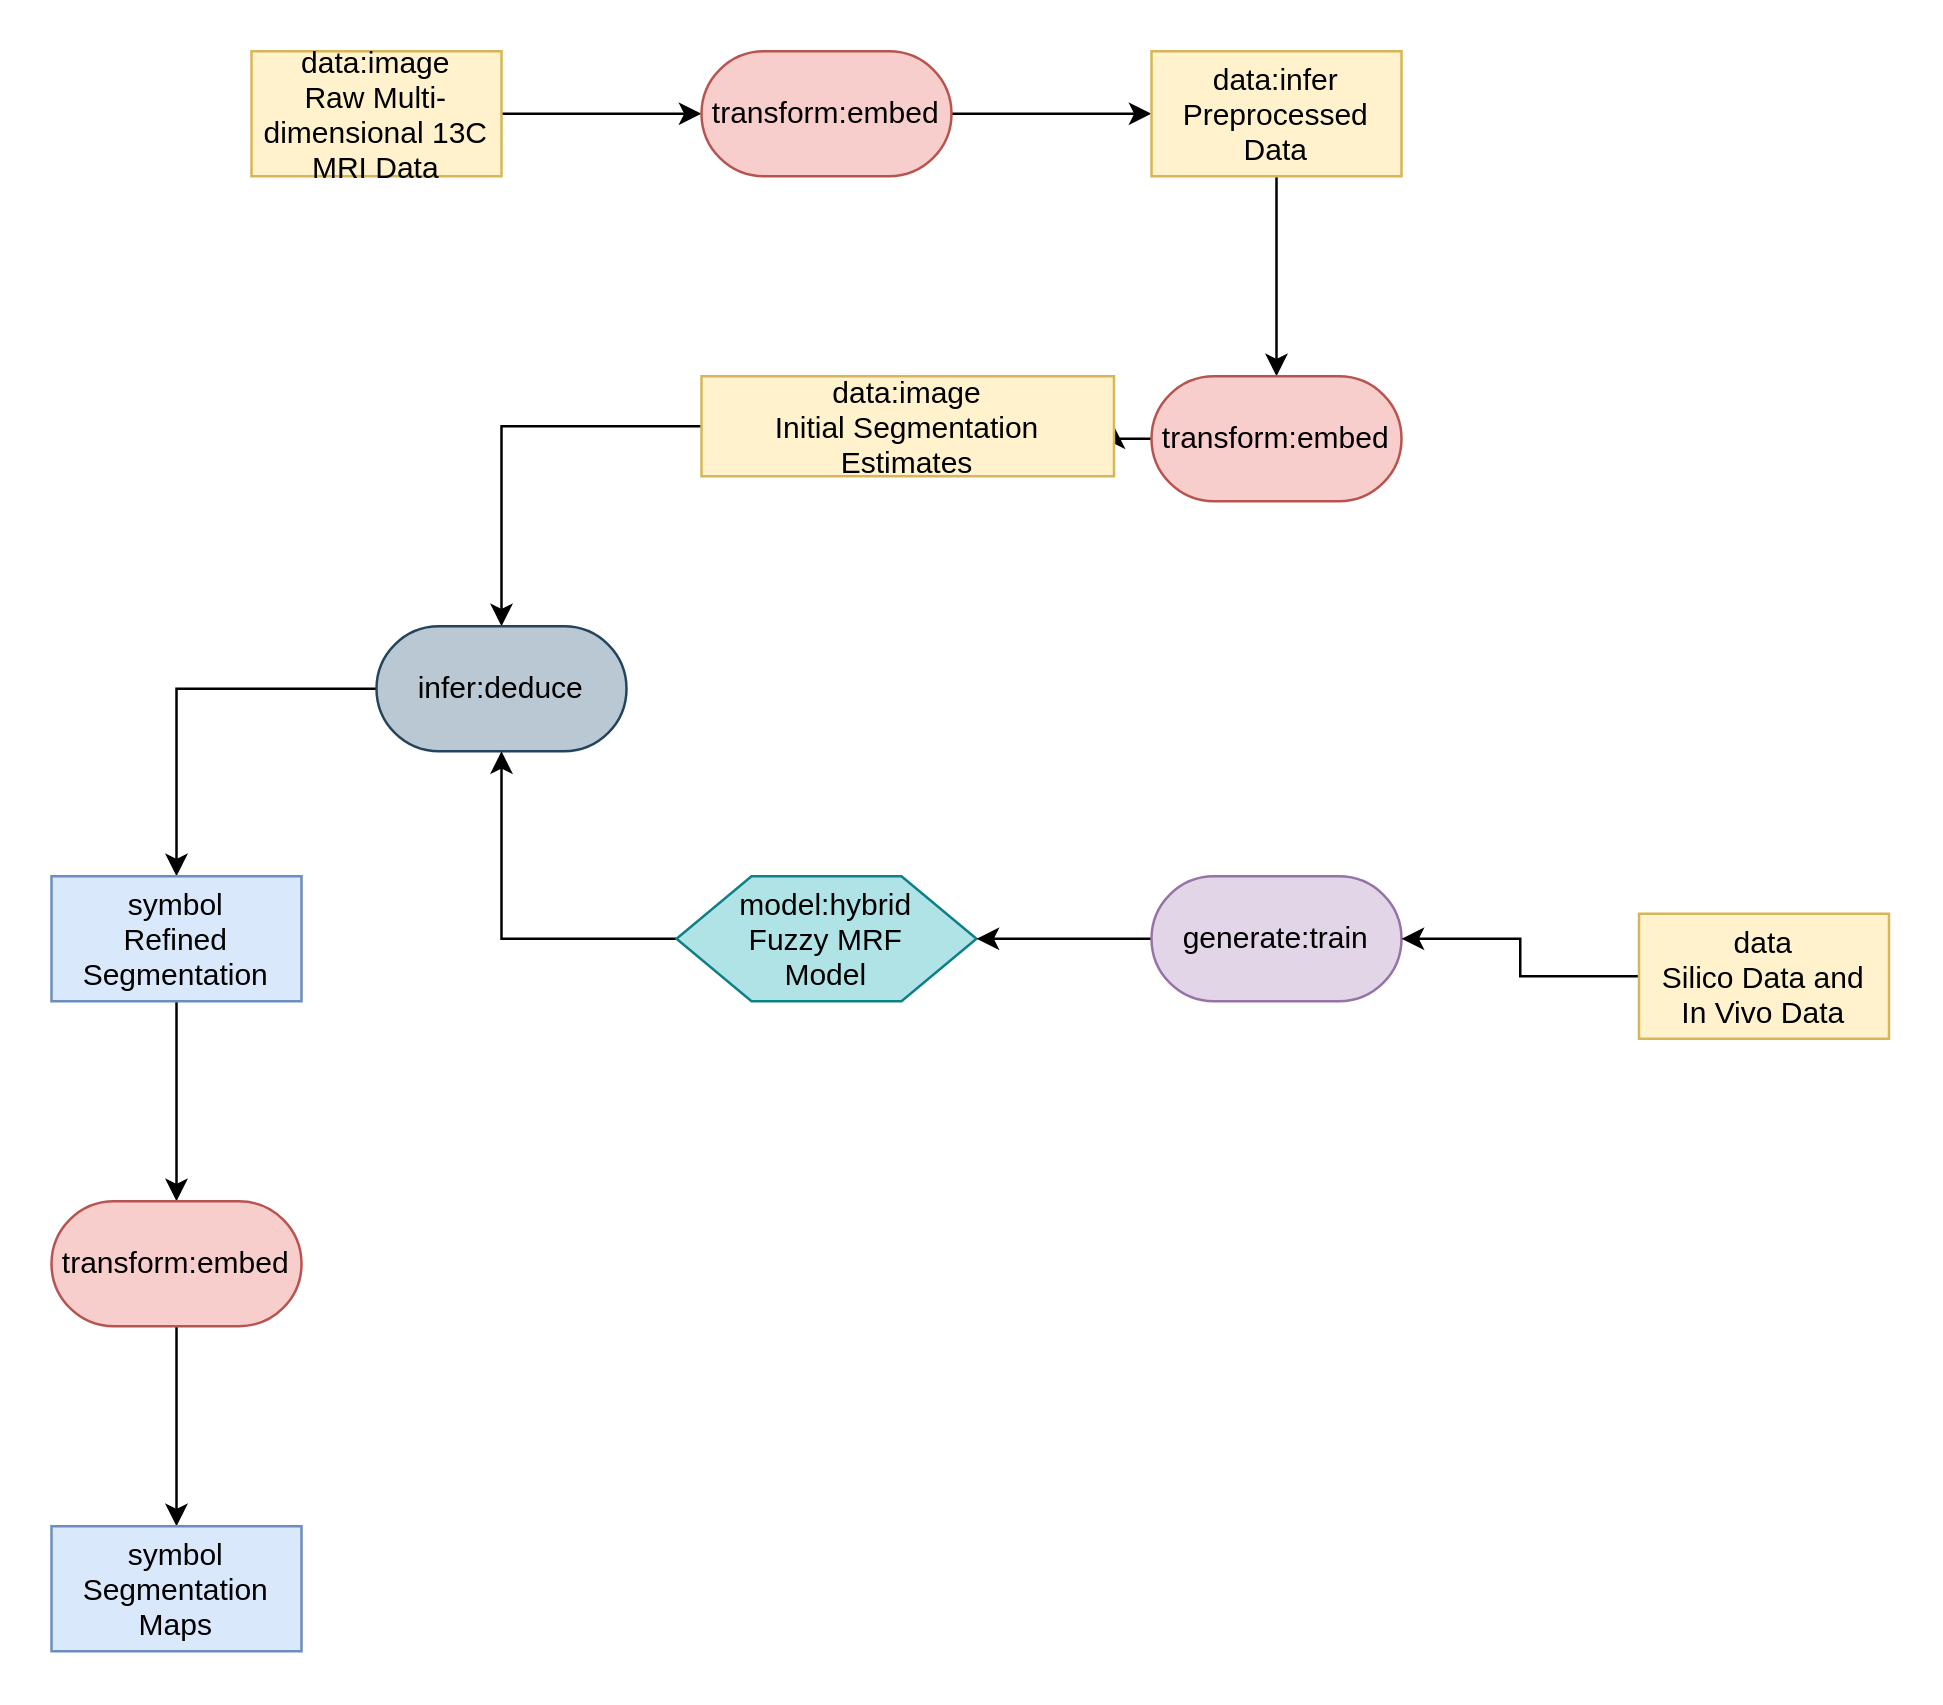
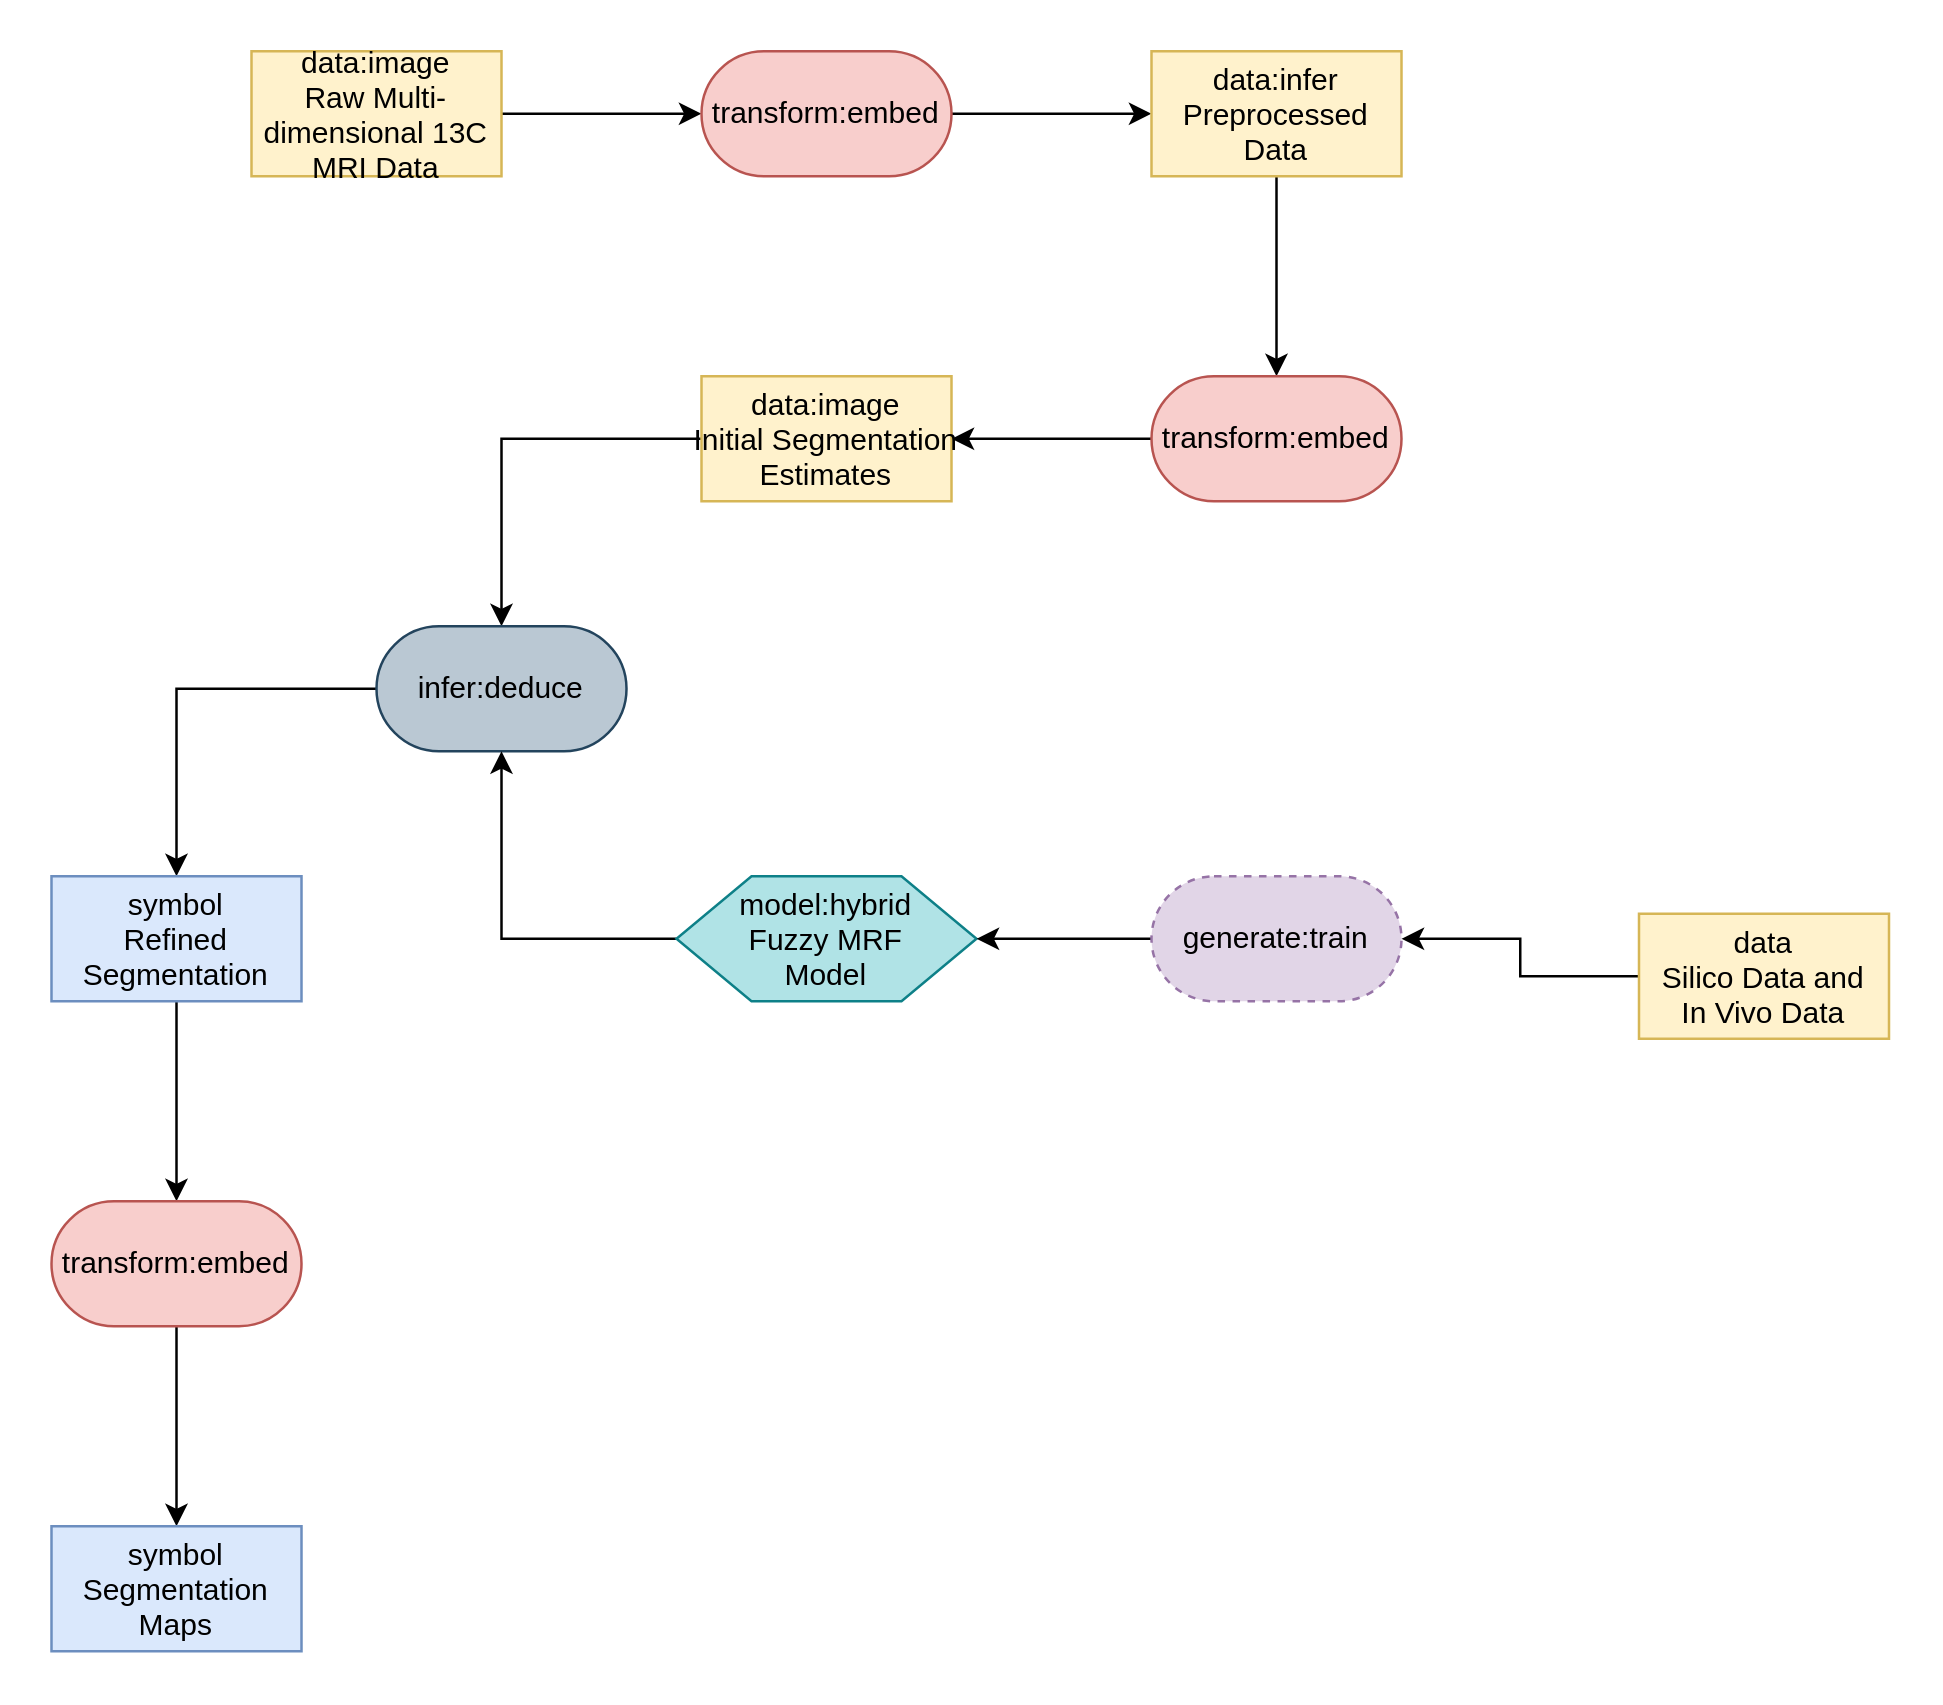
node "data:image Initial Segmentation Estimates": size 413x100 -> 250x125
node "generate:train": style solid -> dashed
